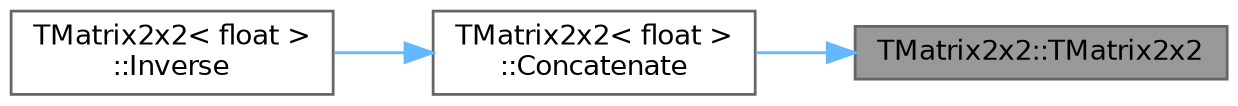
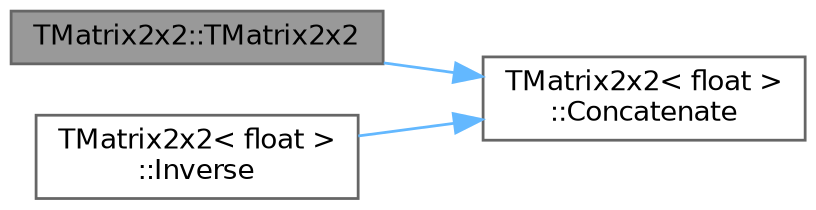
edge "TMatrix2x2< float > ::Concatenate" -> "TMatrix2x2::TMatrix2x2": reversed
